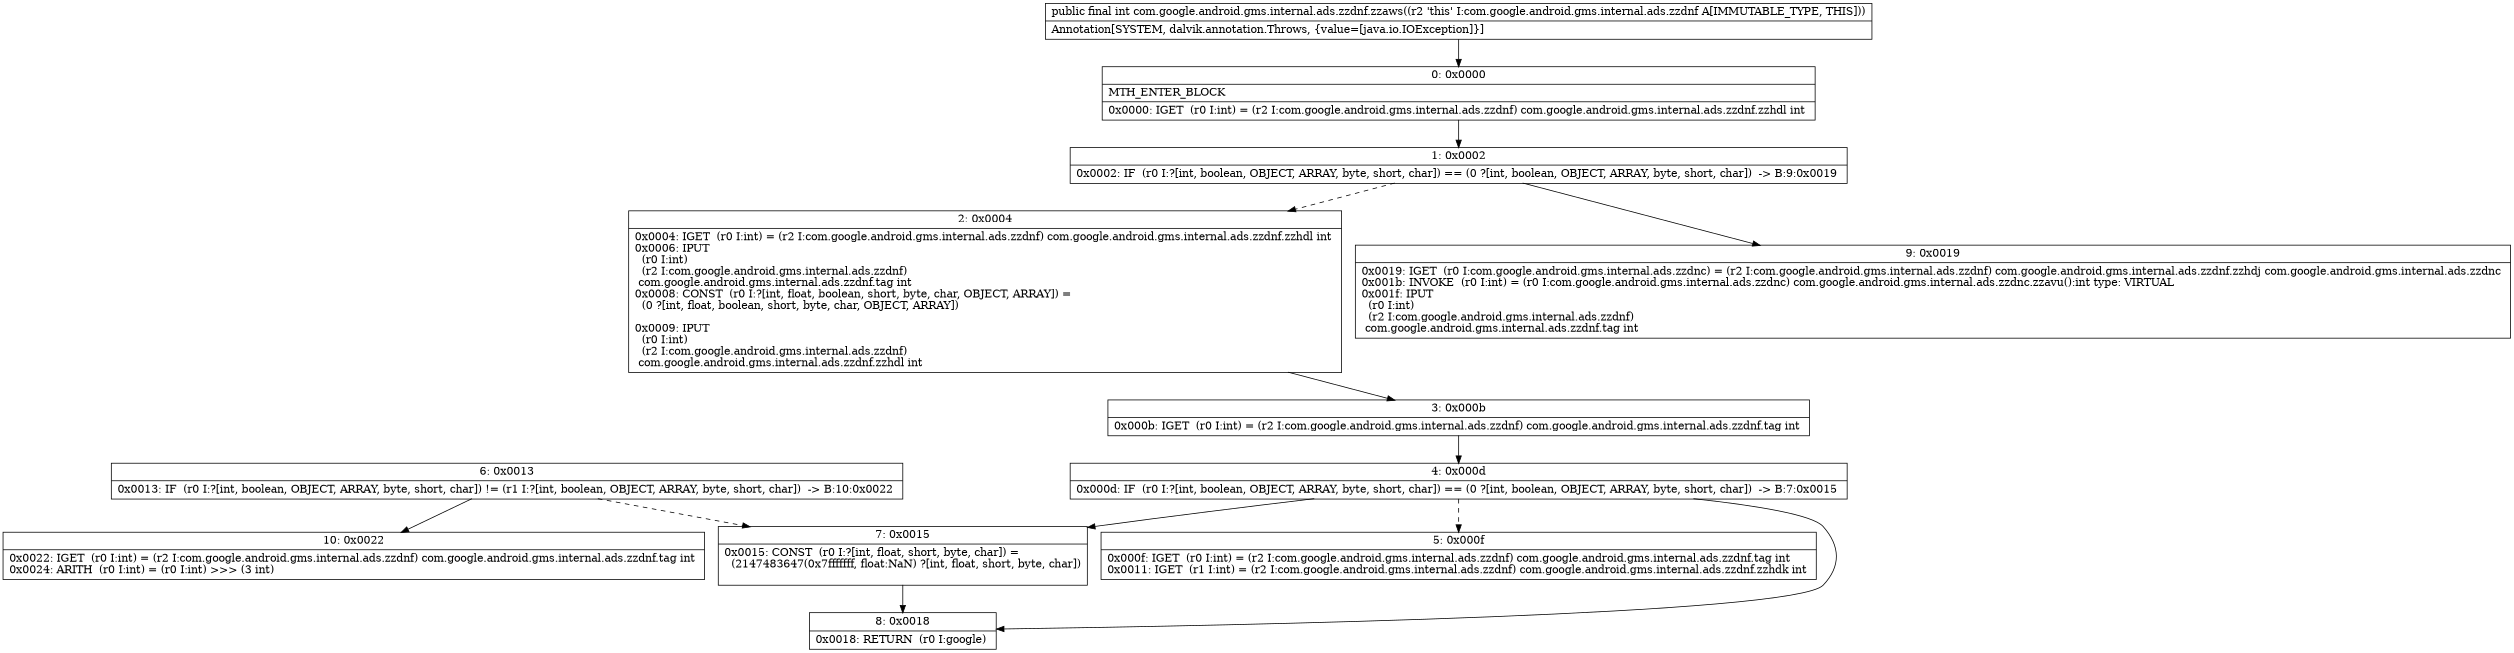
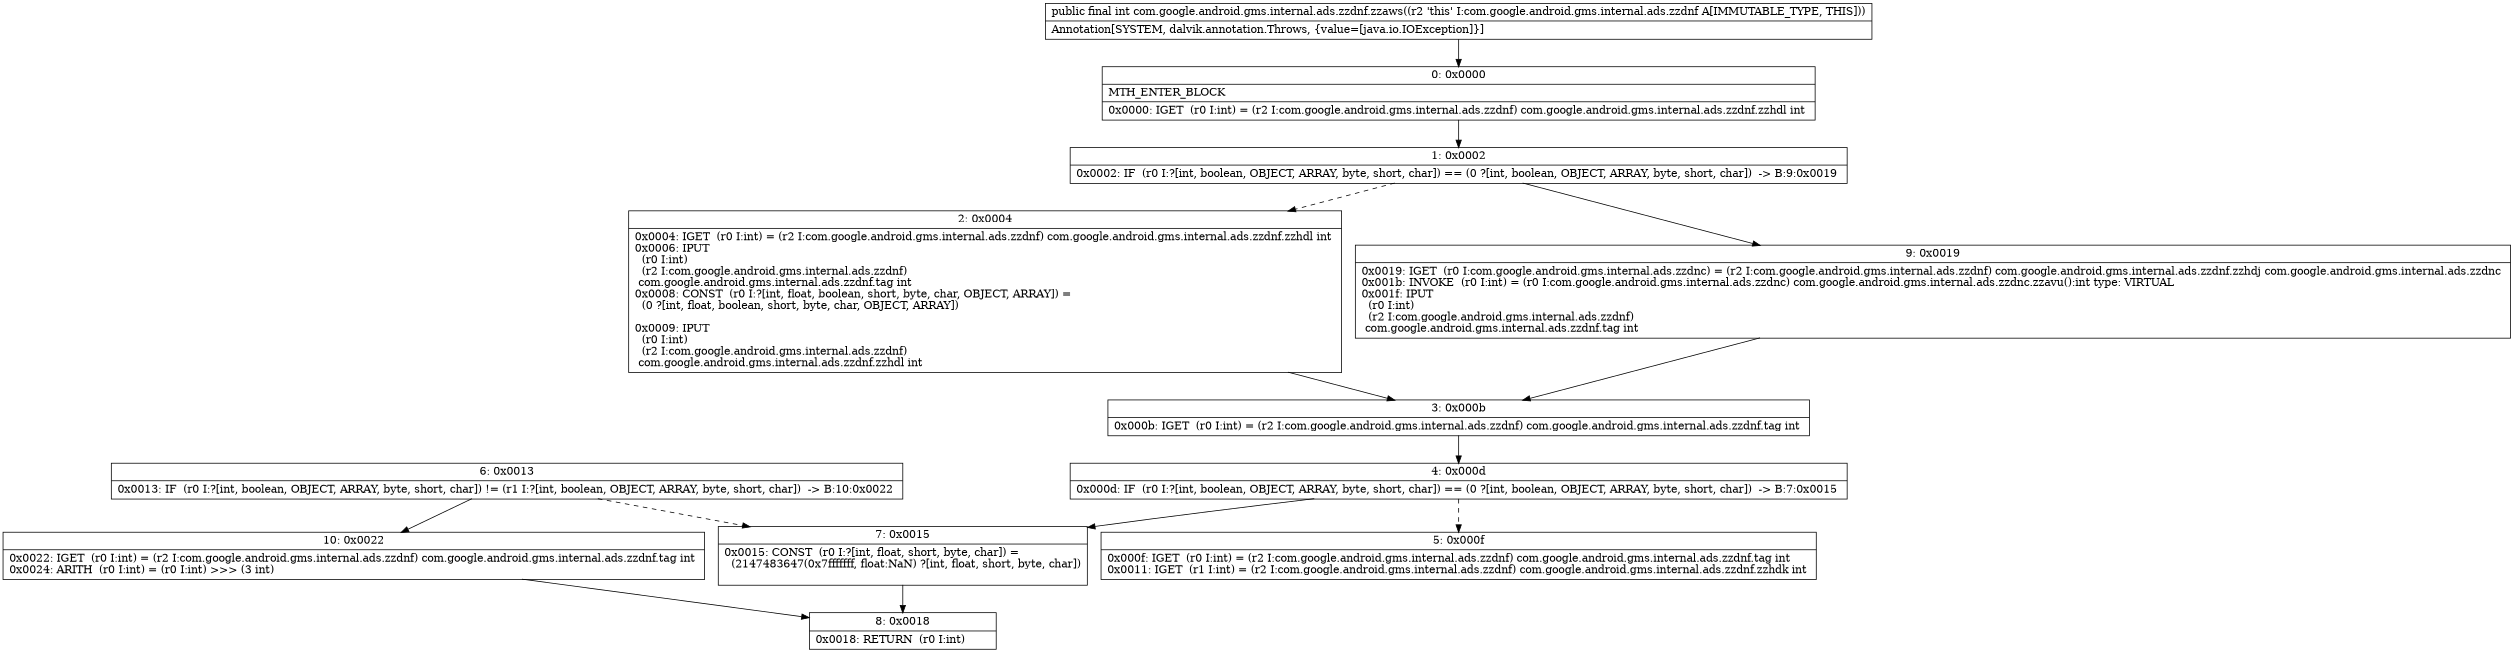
edge "9: 0x0019" -> "3: 0x000b": added
edge "4: 0x000d" -> "8: 0x0018": now "10: 0x0022" -> "8: 0x0018"
node "8: 0x0018": text "0x0018: RETURN  (r0 I:google)" -> "0x0018: RETURN  (r0 I:int)"
